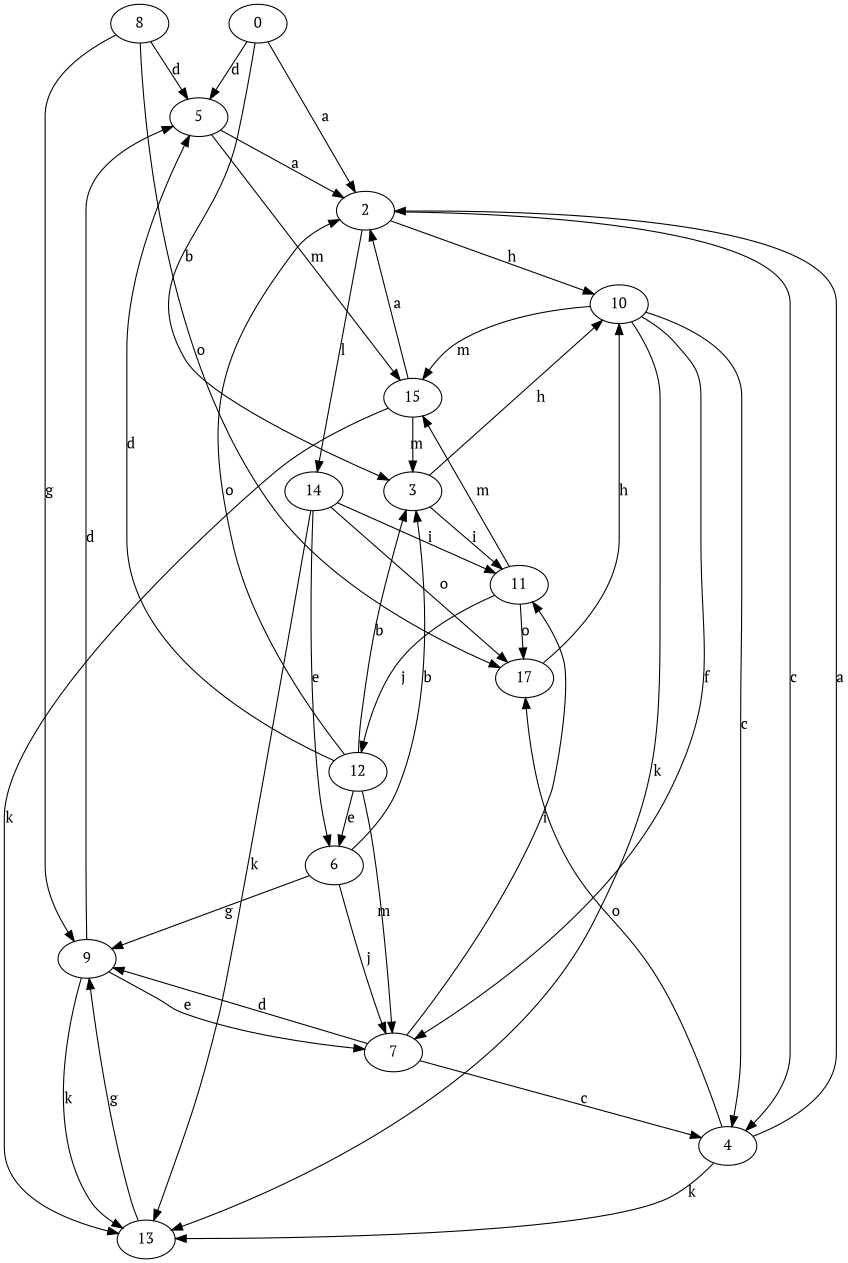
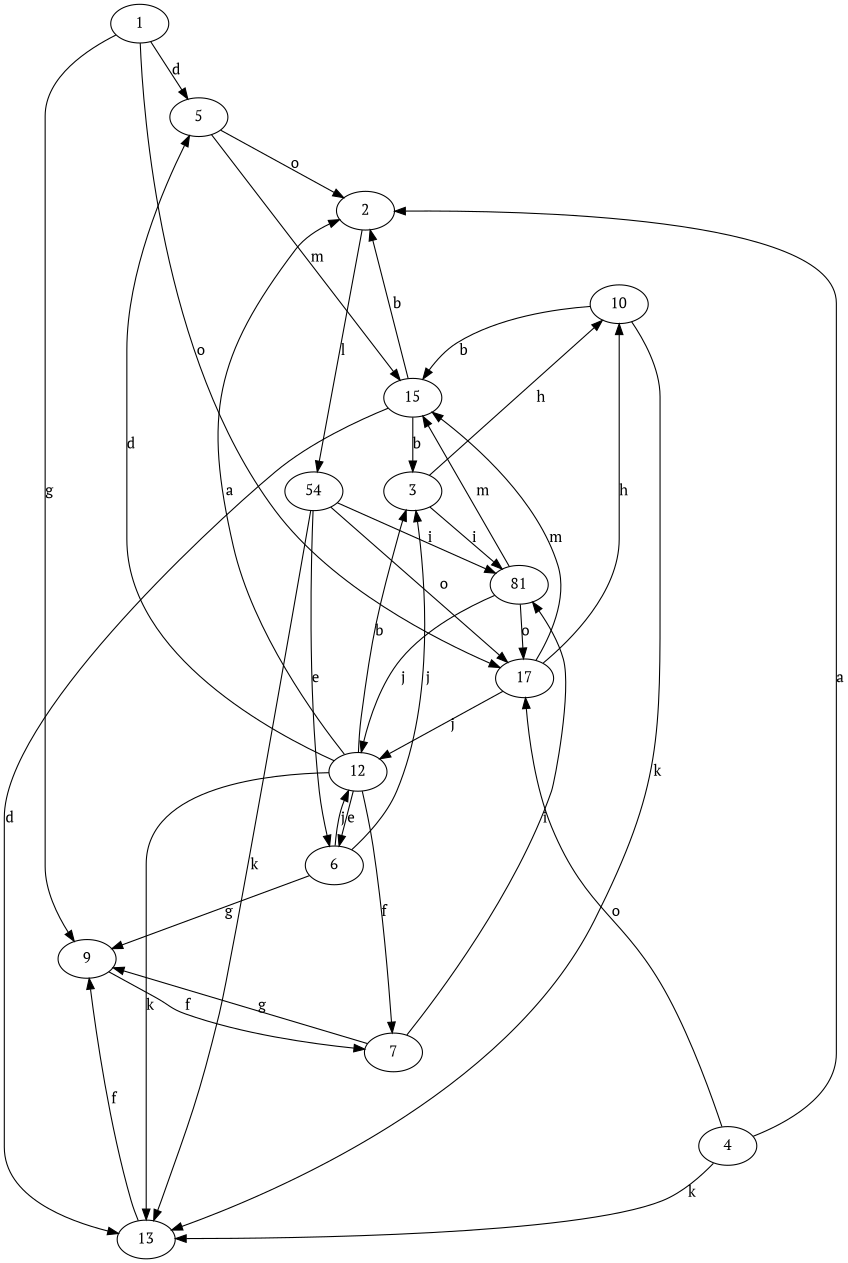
node "8": label "8" -> "1"
node "0": removed
edge "5" -> "2": label "a" -> "o"
edge "2" -> "10": removed, label "h"
edge "15" -> "2": label "a" -> "b"
edge "10" -> "15": label "m" -> "b"
edge "15" -> "3": label "m" -> "b"
edge "12" -> "2": label "o" -> "a"
node "14": label "14" -> "54"
edge "2" -> "4": removed, label "c"
edge "9" -> "5": removed, label "d"
edge "17" -> "15": added, label "m"
node "11": label "11" -> "81"
edge "6" -> "3": label "b" -> "j"
edge "10" -> "4": removed, label "c"
edge "10" -> "7": removed, label "f"
edge "17" -> "12": added, label "j"
edge "15" -> "13": label "k" -> "d"
edge "12" -> "7": label "m" -> "f"
edge "6" -> "7": now "6" -> "12"
edge "9" -> "7": label "e" -> "f"
edge "7" -> "9": label "d" -> "g"
edge "7" -> "4": removed, label "c"
edge "13" -> "9": label "g" -> "f"
edge "9" -> "13": now "12" -> "13"
